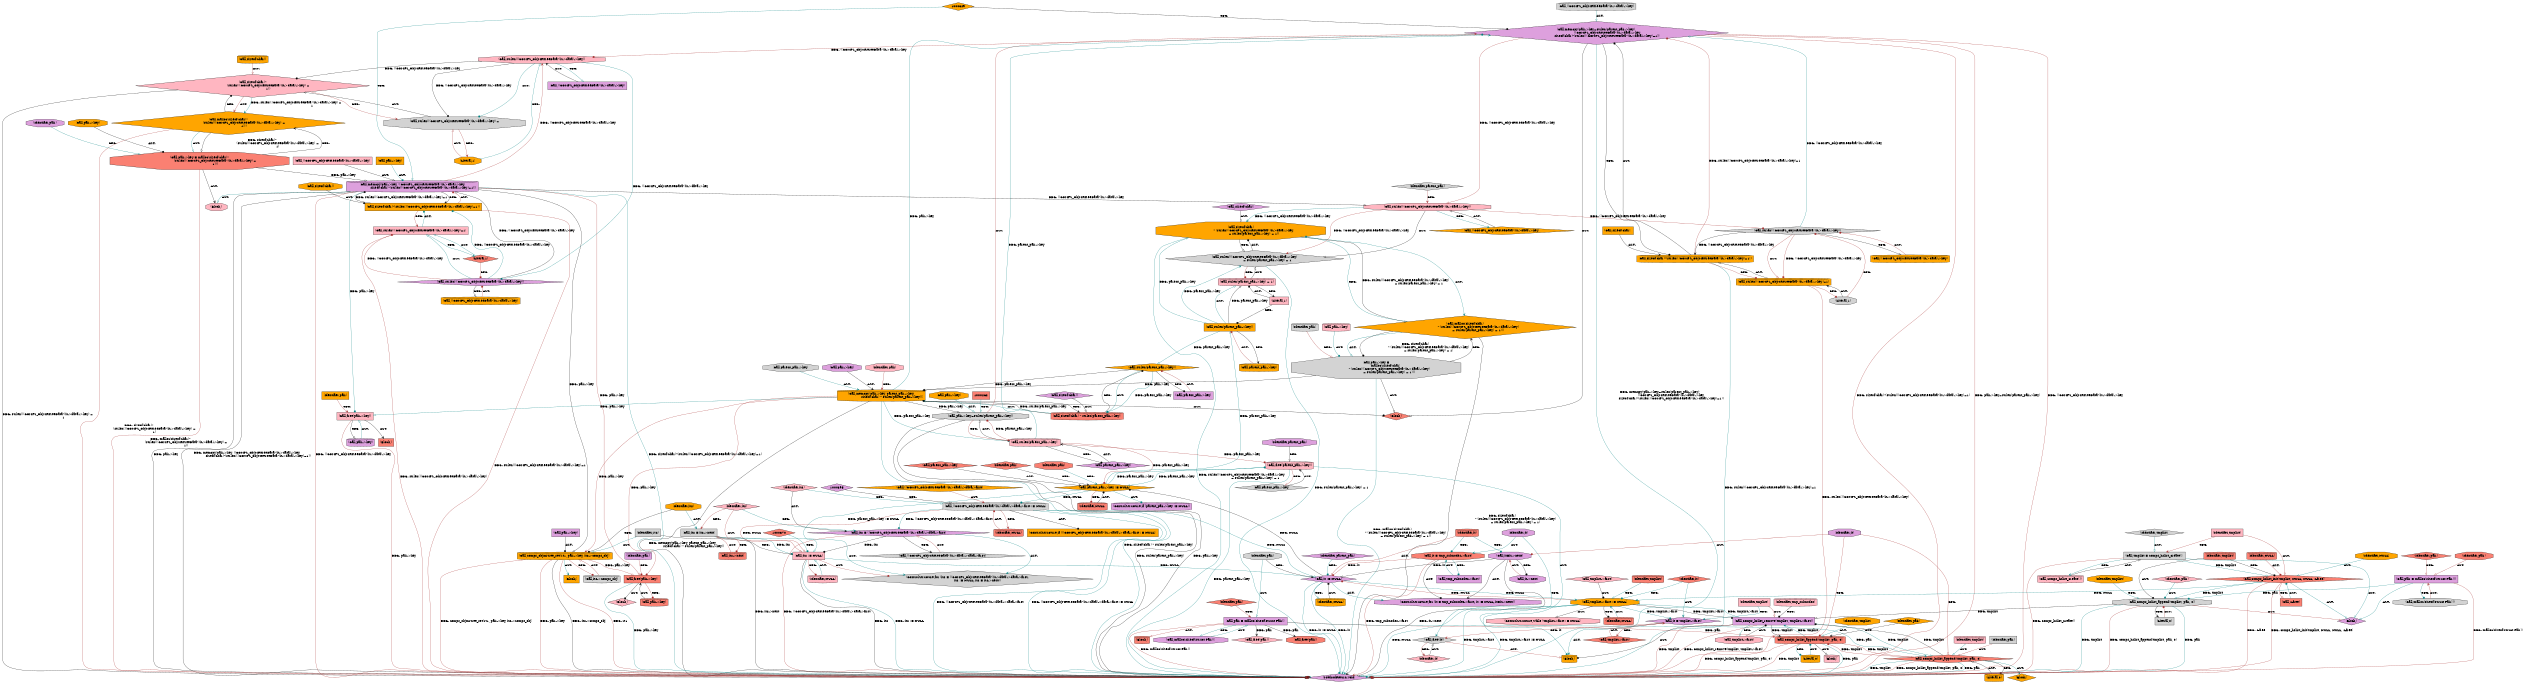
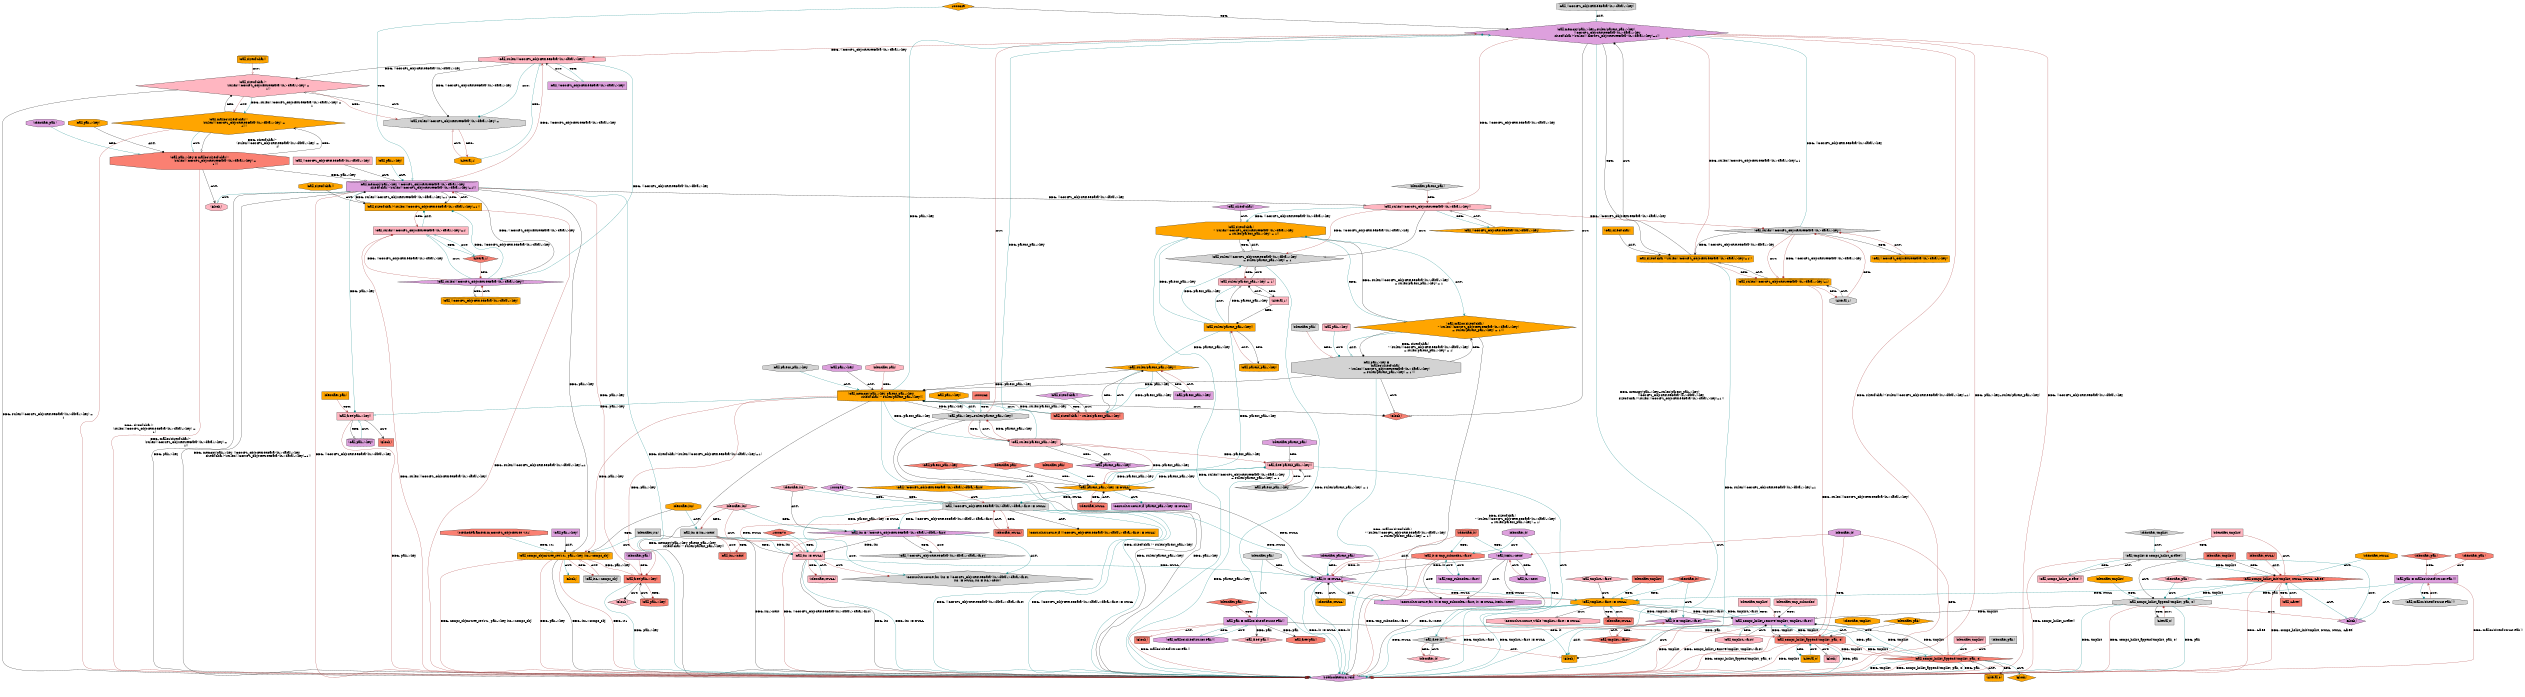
node "(MethodParameterIn,COMPS_ObjMRTree *rt1)": added
edge "(Call,it = tmp_subnodes->first)" -> "(Call,tmp_subnodes->first)": label "CFG: " -> "AST: "
